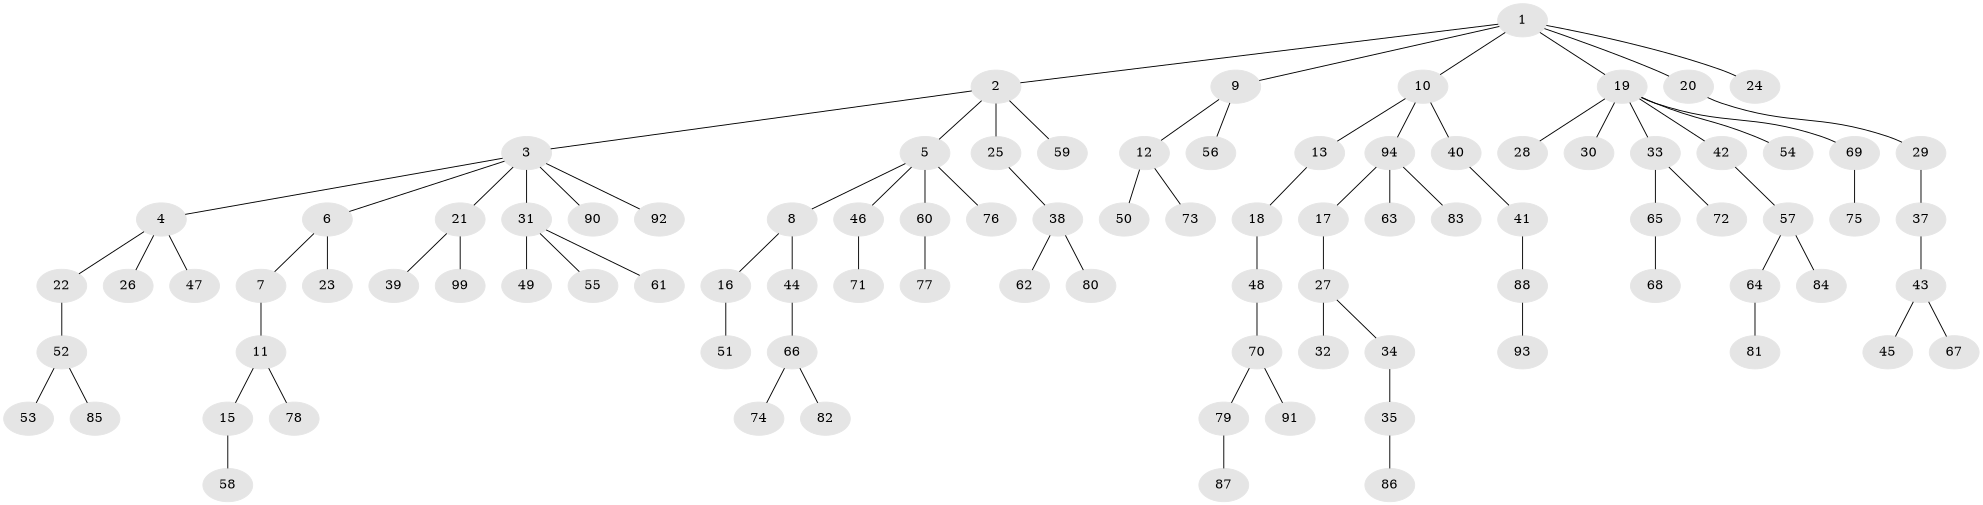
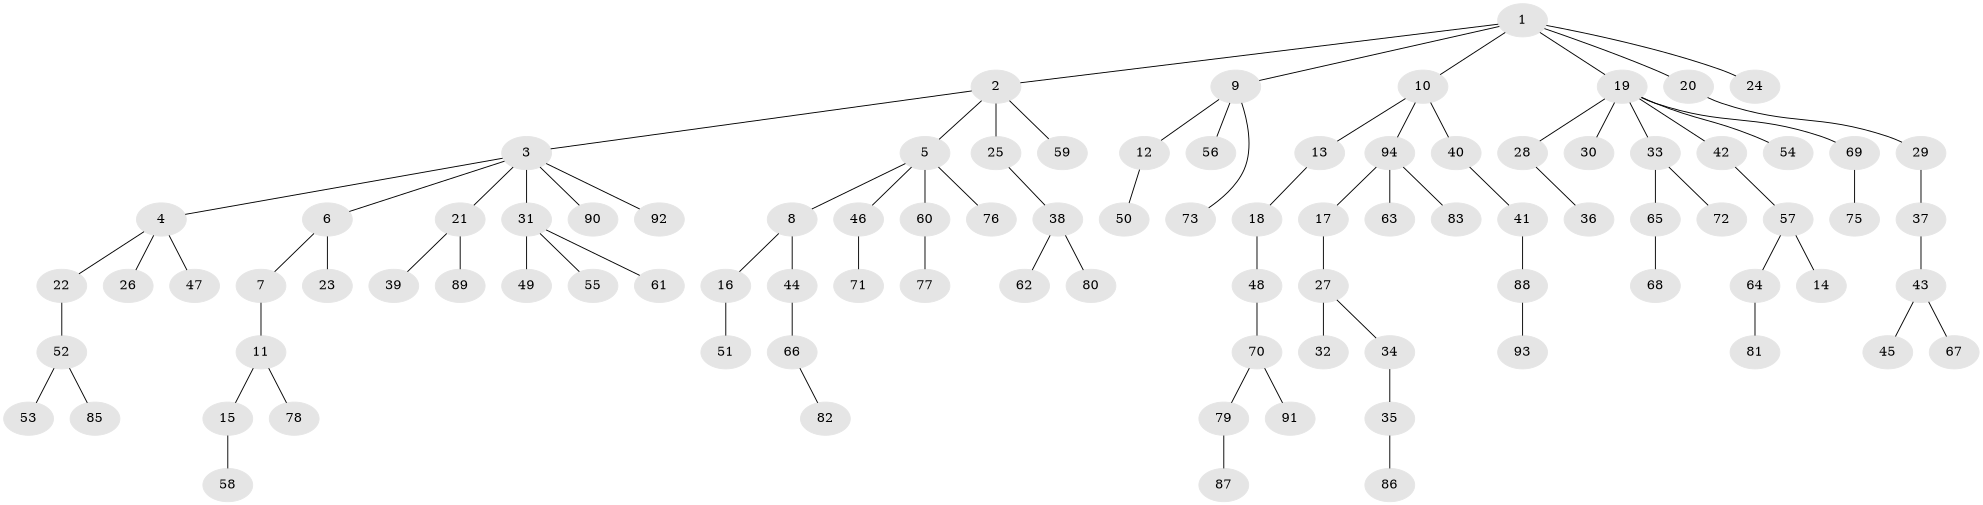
edge "12" -- "73": now "9" -- "73"
node "36": added
node "99": label "99" -> "89"
node "84": label "84" -> "14"
node "74": removed
